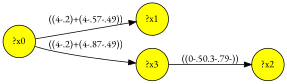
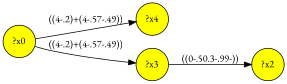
node "?x1": label "?x1" -> "?x4"
edge "?x0" -> "?x3": label "((4-.2)+(4-.87-.49))" -> "((4-.2)+(4-.57-.49))"
edge "?x3" -> "?x2": label "((0-.50.3-.79-))" -> "((0-.50.3-.99-))"
